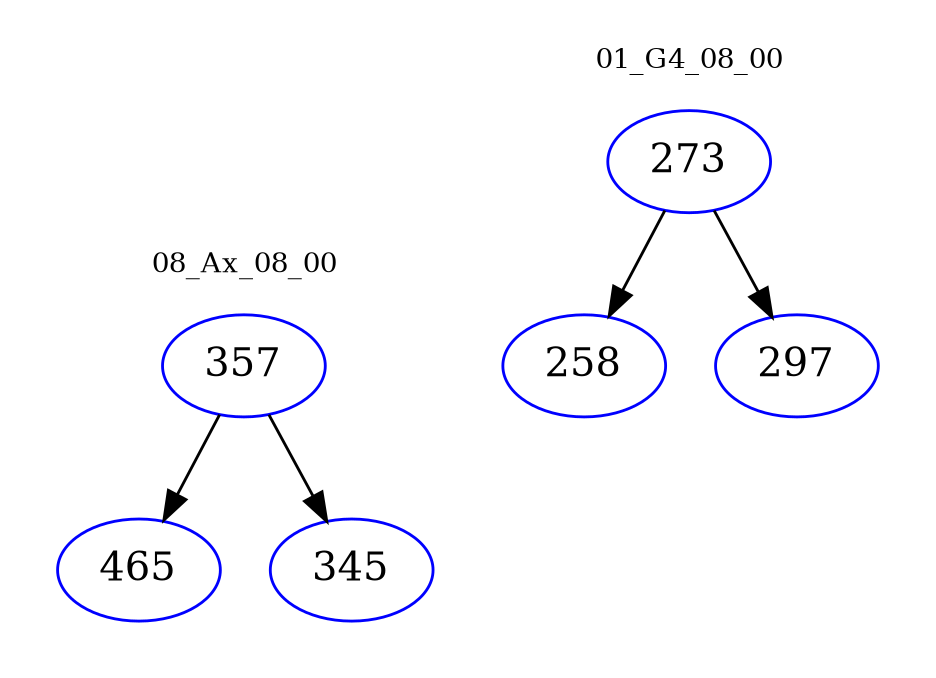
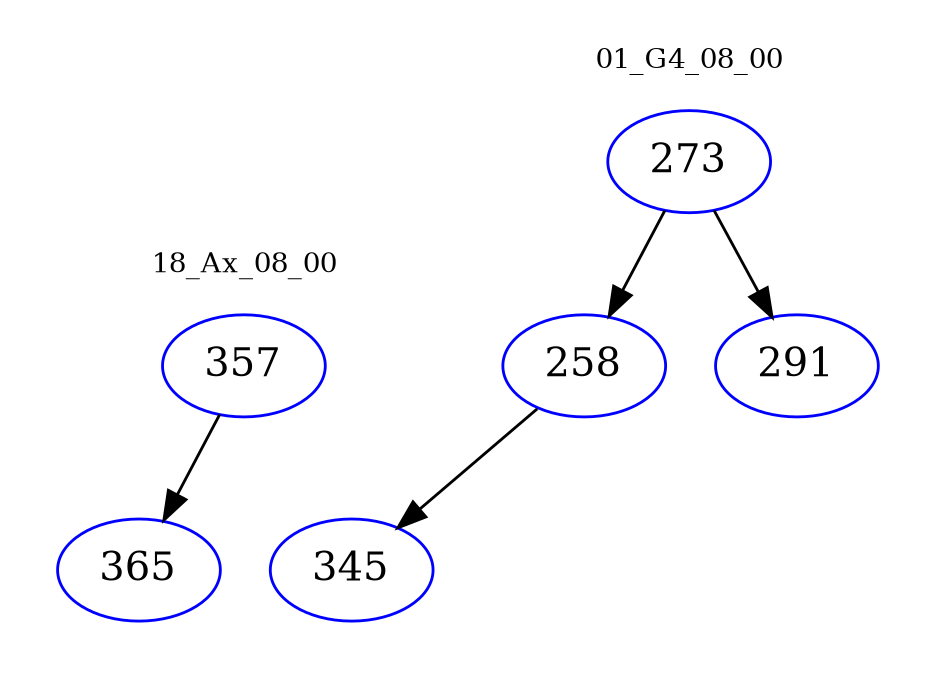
cluster "08_Ax_08_00": label "08_Ax_08_00" -> "18_Ax_08_00"
node "297": label "297" -> "291"
edge "357" -> "345": now "258" -> "345"
node "465": label "465" -> "365"
